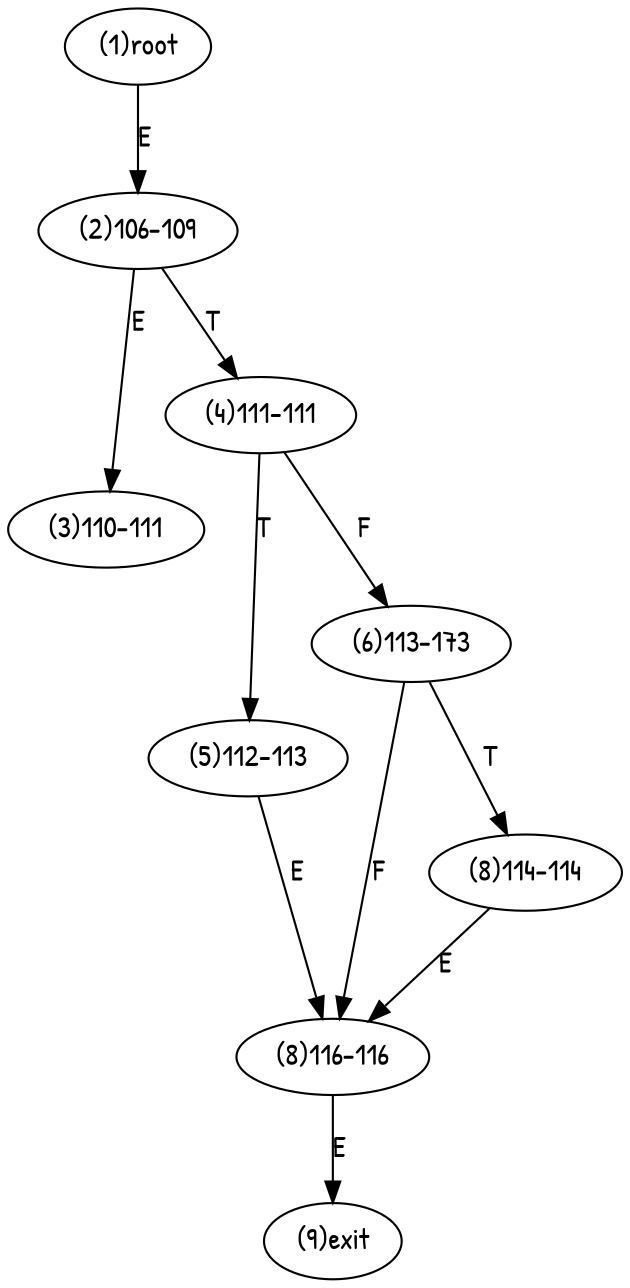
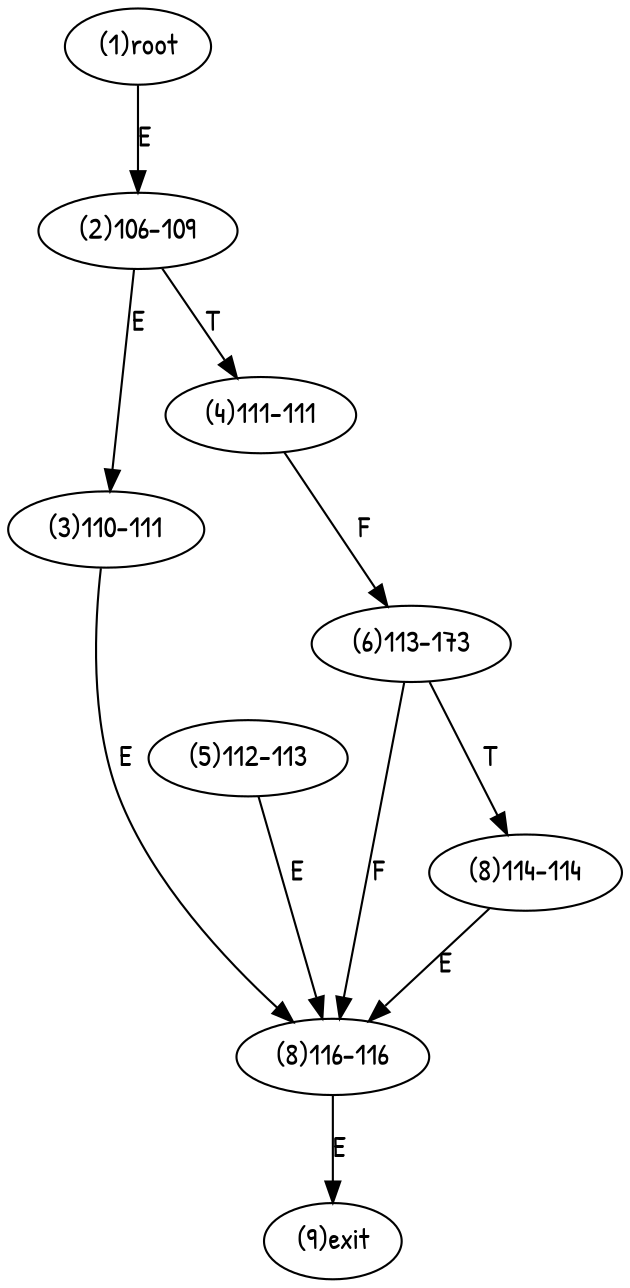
edge "(4)111-111" -> "(5)112-113": removed, label "T"
edge "(3)110-111" -> "(8)116-116": added, label "E"
